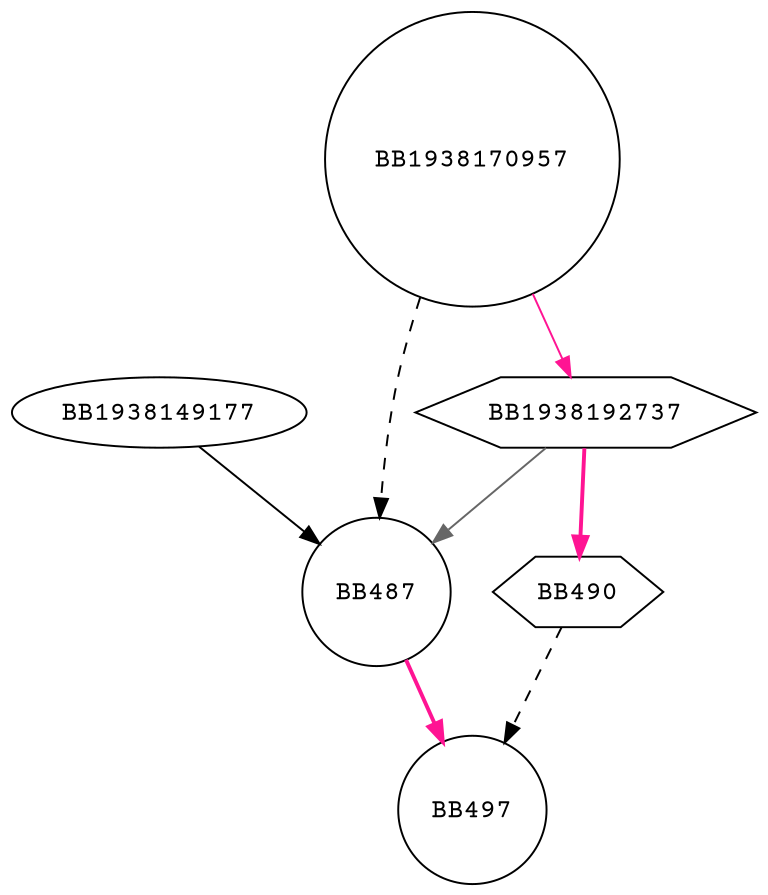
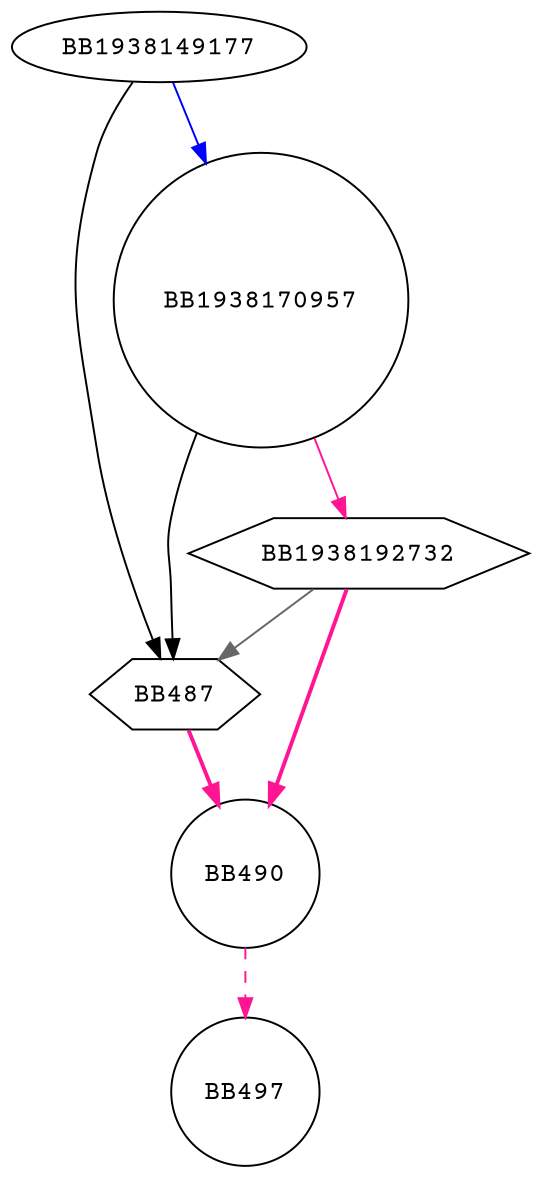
edge "BB1938149177" -> "BB1938170957": added
edge "BB1938170957" -> "BB487": style dashed -> solid
node "BB1938192737": label "BB1938192737" -> "BB1938192732"
node "BB487": shape circle -> hexagon
node "BB490": shape hexagon -> circle
edge "BB490" -> "BB497": color black -> deeppink
edge "BB487" -> "BB497": now "BB487" -> "BB490"
